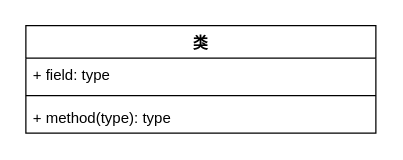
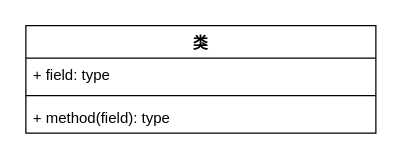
node "+ method(type): type": label "+ method(type): type" -> "+ method(field): type"
